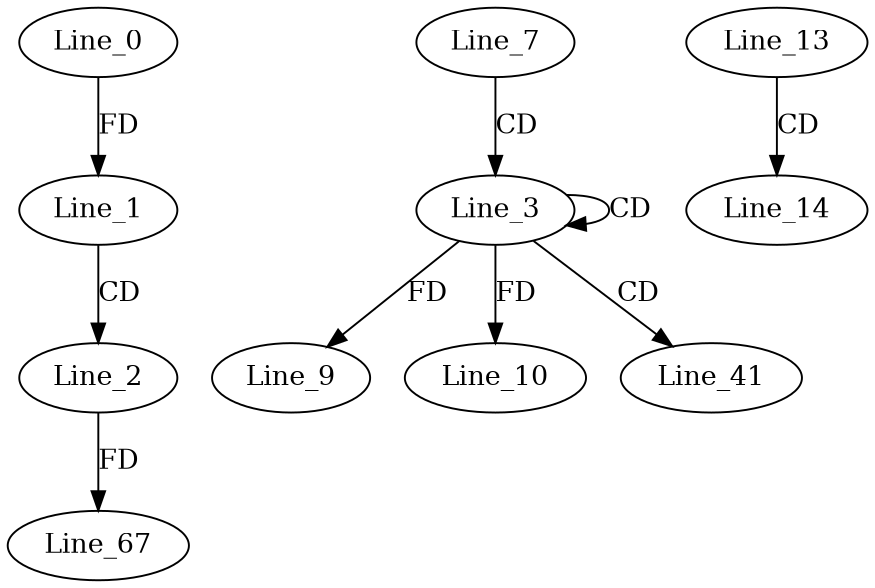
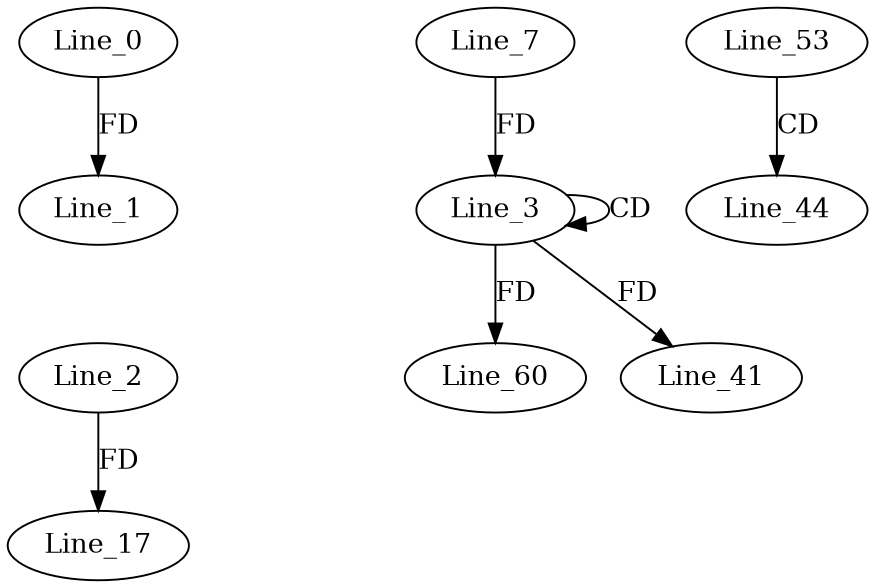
node "Line_13": label "Line_13" -> "Line_53"
edge "Line_7" -> "Line_3": label "CD" -> "FD"
node "Line_14": label "Line_14" -> "Line_44"
edge "Line_1" -> "Line_2": removed, label "CD"
edge "Line_3" -> "Line_41": label "CD" -> "FD"
node "Line_9": removed
node "Line_10": label "Line_10" -> "Line_60"
node "Line_67": label "Line_67" -> "Line_17"
